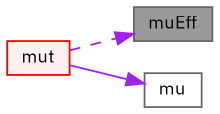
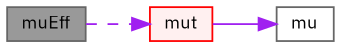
edge "mut" -> "muEff": reversed
